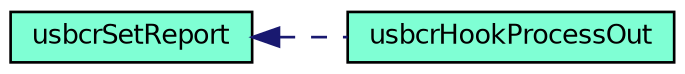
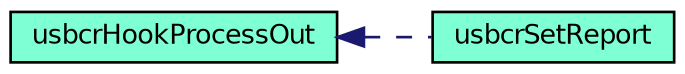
edge "usbcrHookProcessOut" -> "usbcrSetReport": reversed
